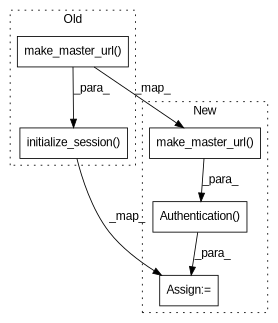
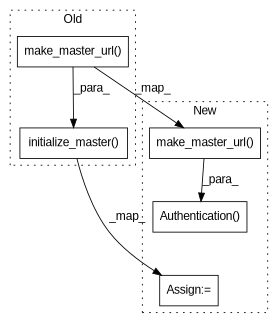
node "initialize_session()": label "initialize_session()" -> "initialize_master()"
edge "Authentication()" -> "Assign:=": removed, label "_para_"
